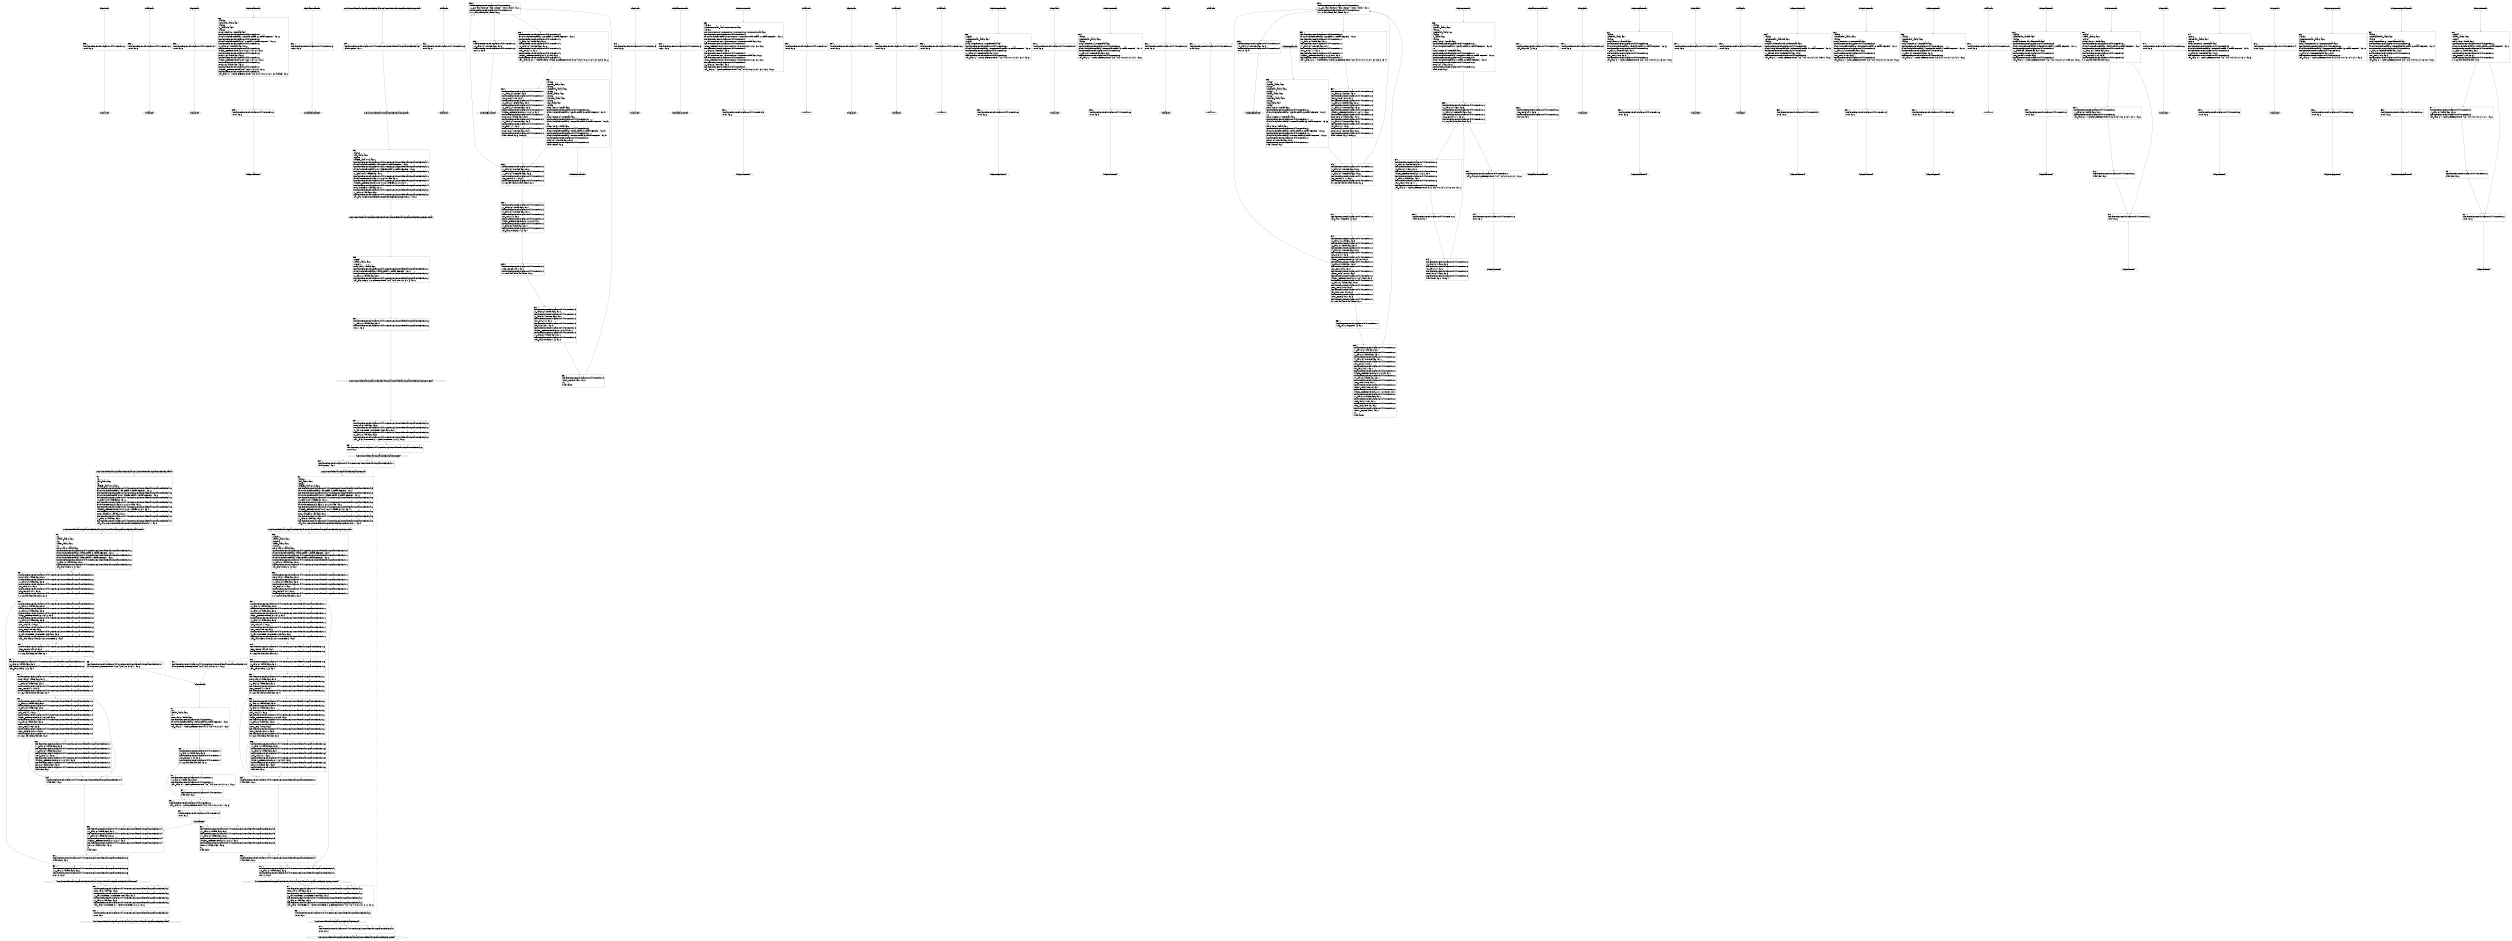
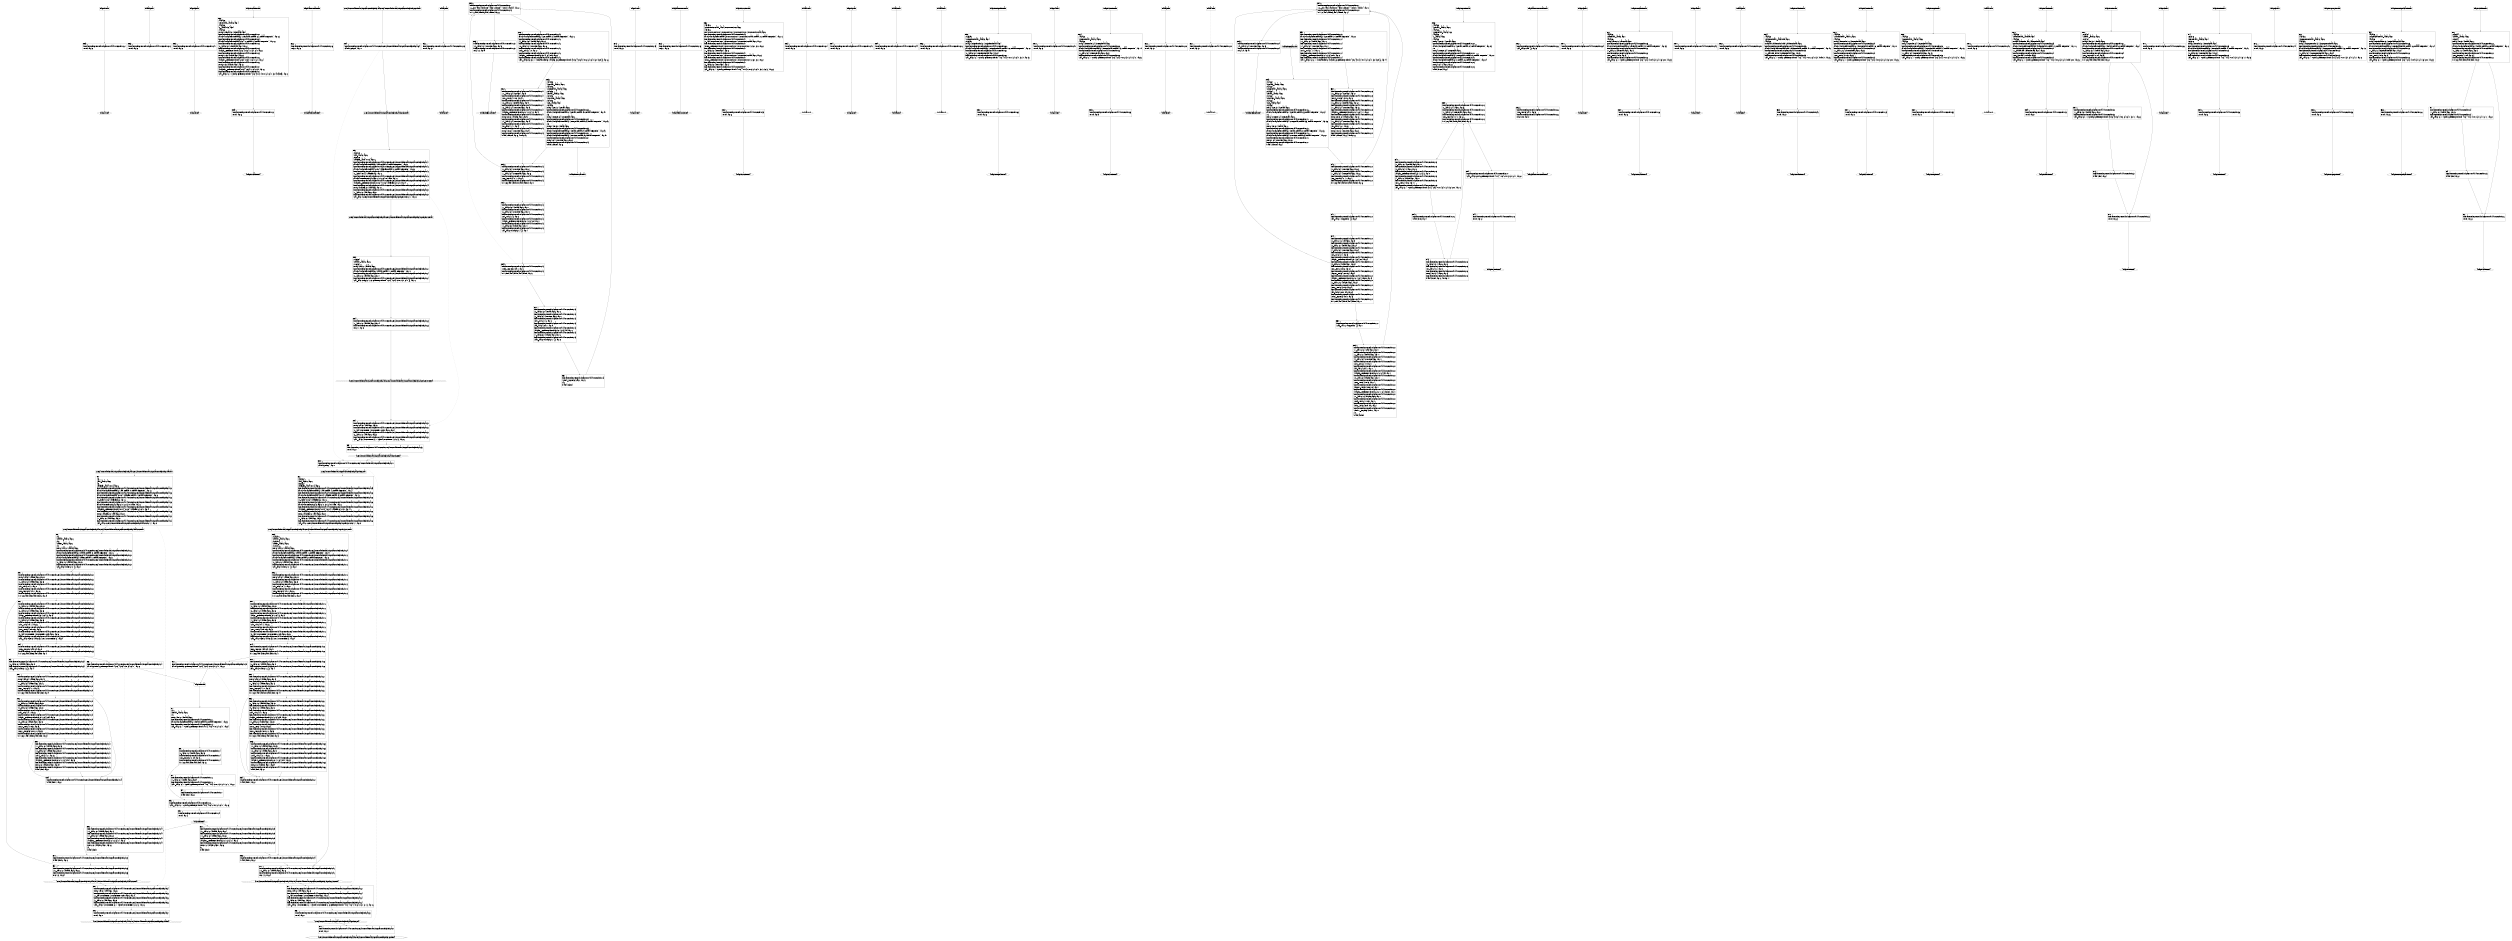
node "BB81:": text "ret data, !dbg !52" -> "ret void, !dbg !52"
node "{io_ll_bad6_end}": removed
node "{io_ll_good8_end}": removed
node "BB61:": text "br label %land.end" -> "br label %body.end"
